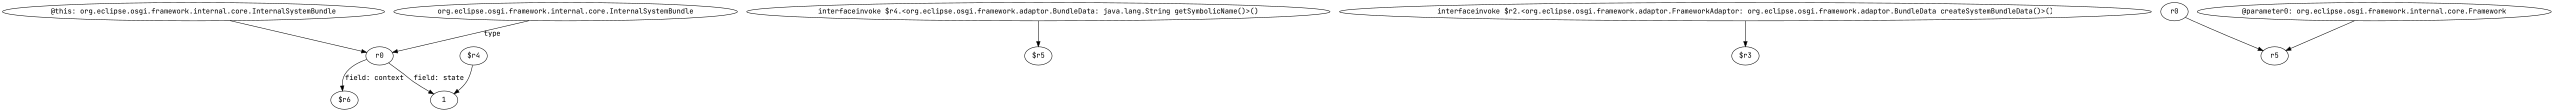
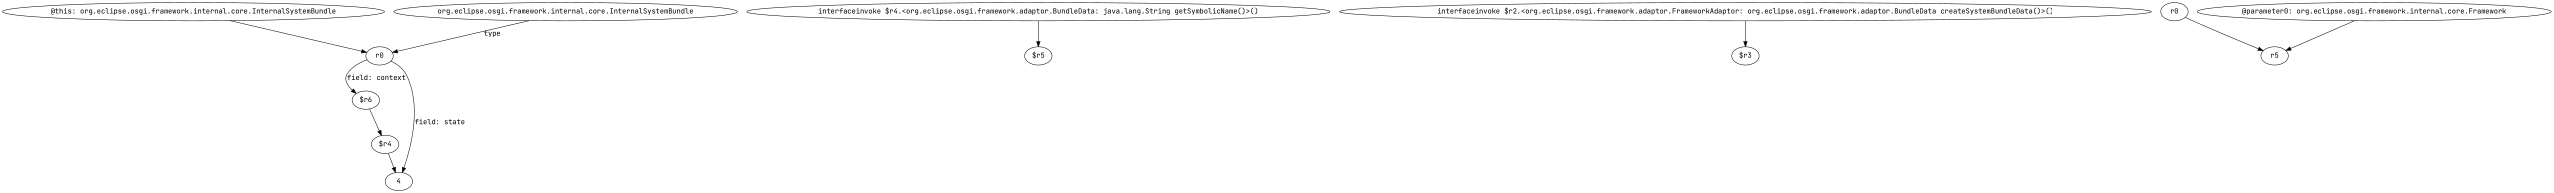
node "1": label "1" -> "4"
edge "$r6" -> "$r4": added
